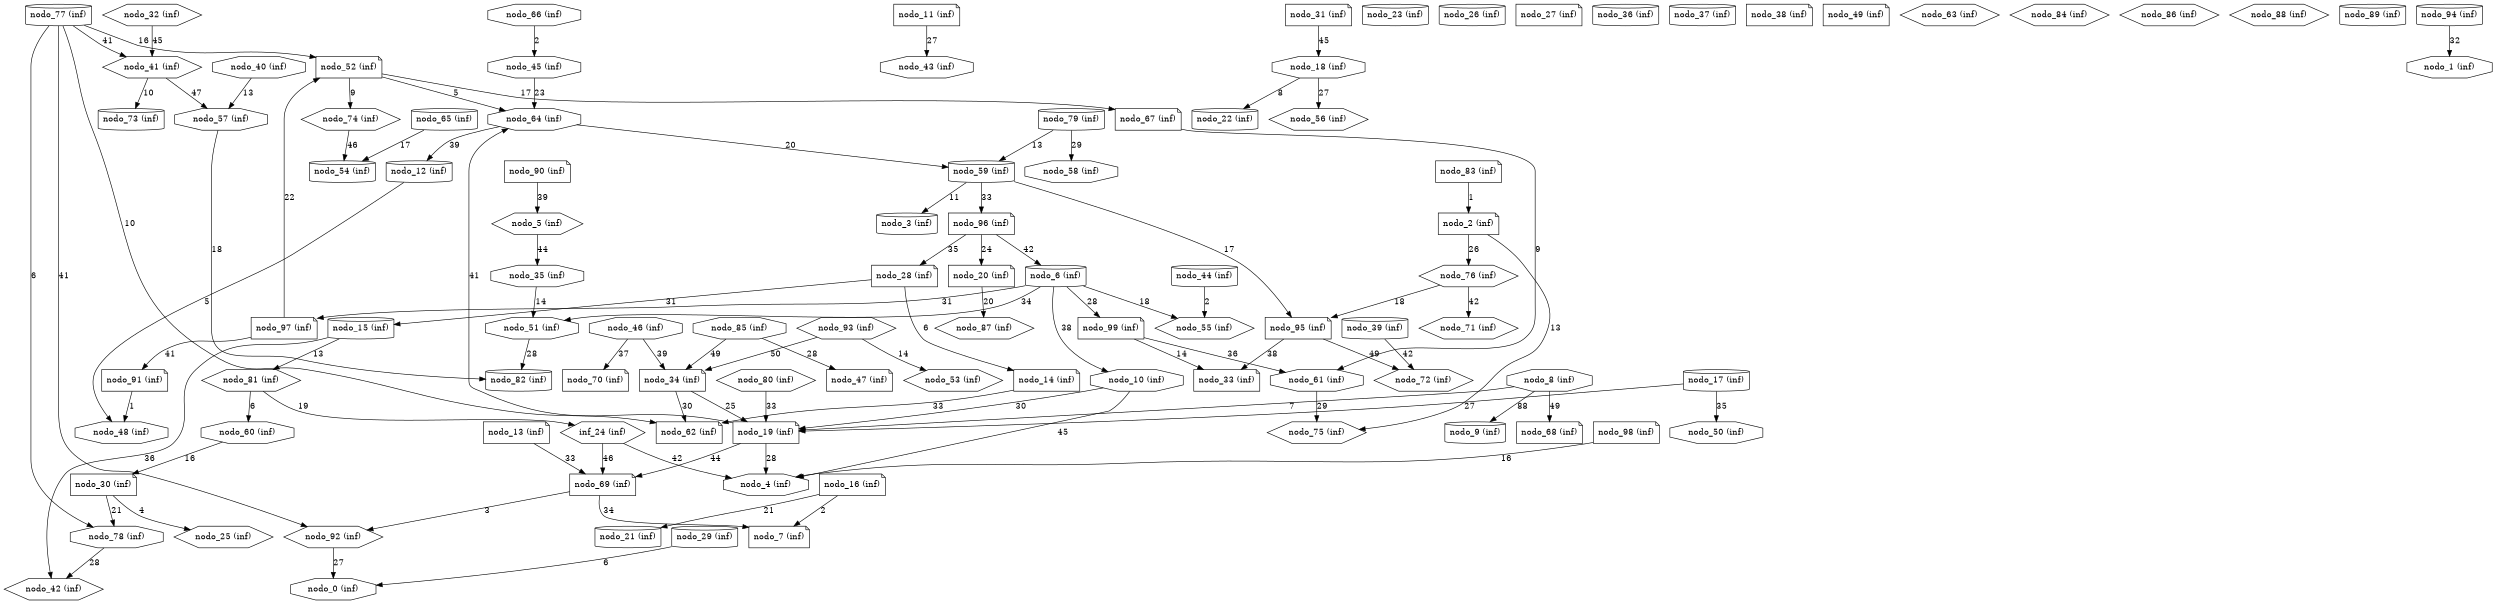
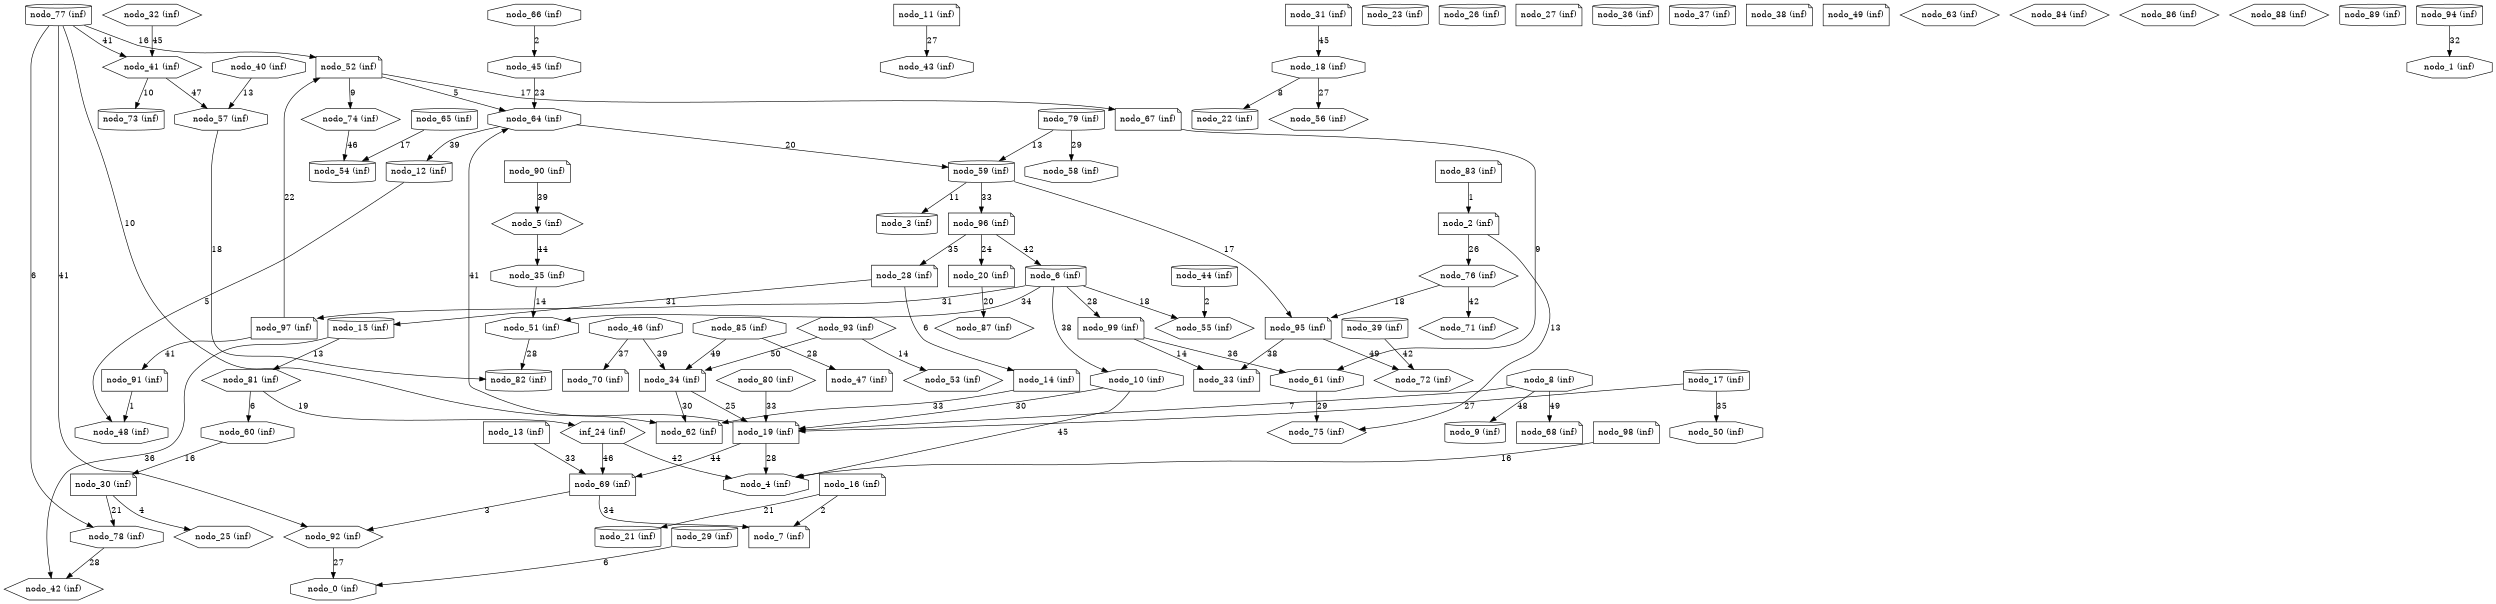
edge "nodo_8 (inf)" -> "nodo_9 (inf)": label "88" -> "48"
